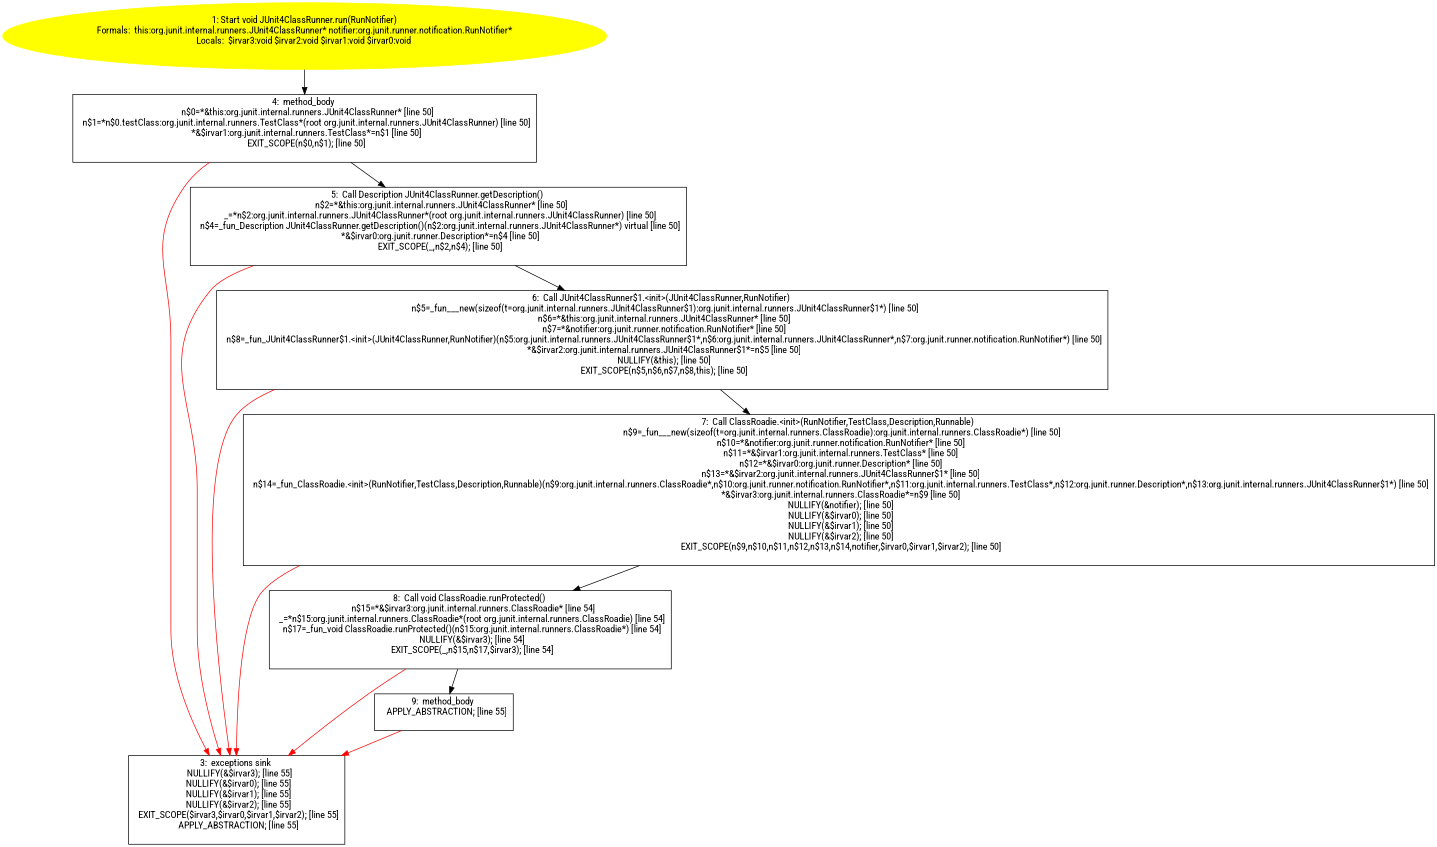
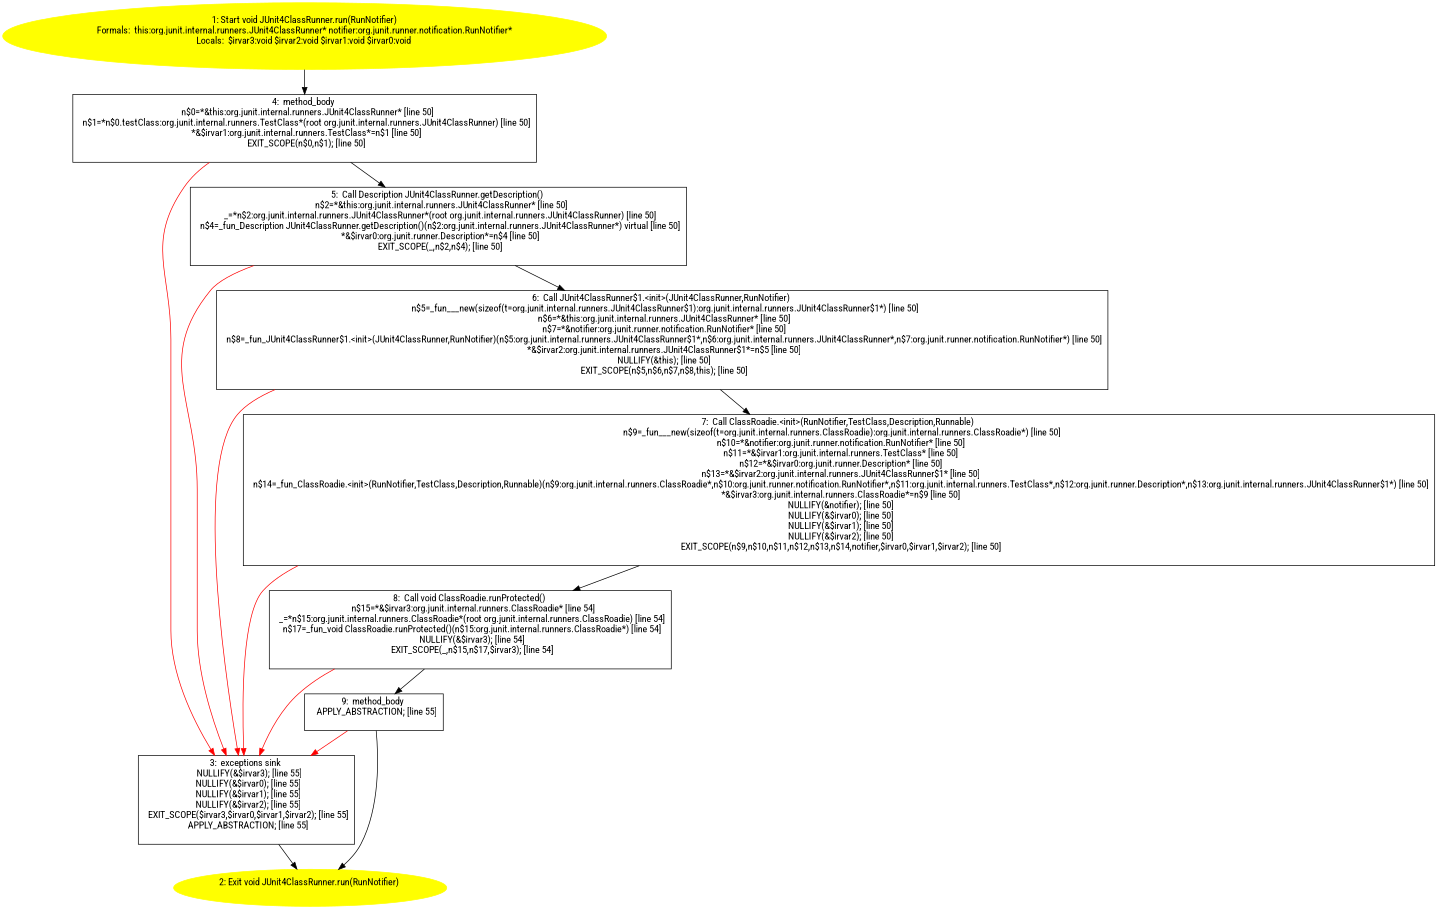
node "2: Exit void JUnit4ClassRunner.run(RunNotifier)": added
